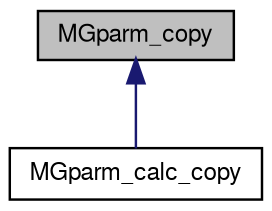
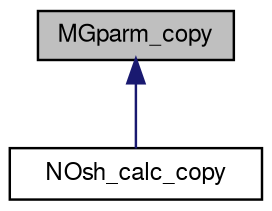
node "MGparm_calc_copy": label "MGparm_calc_copy" -> "NOsh_calc_copy"
